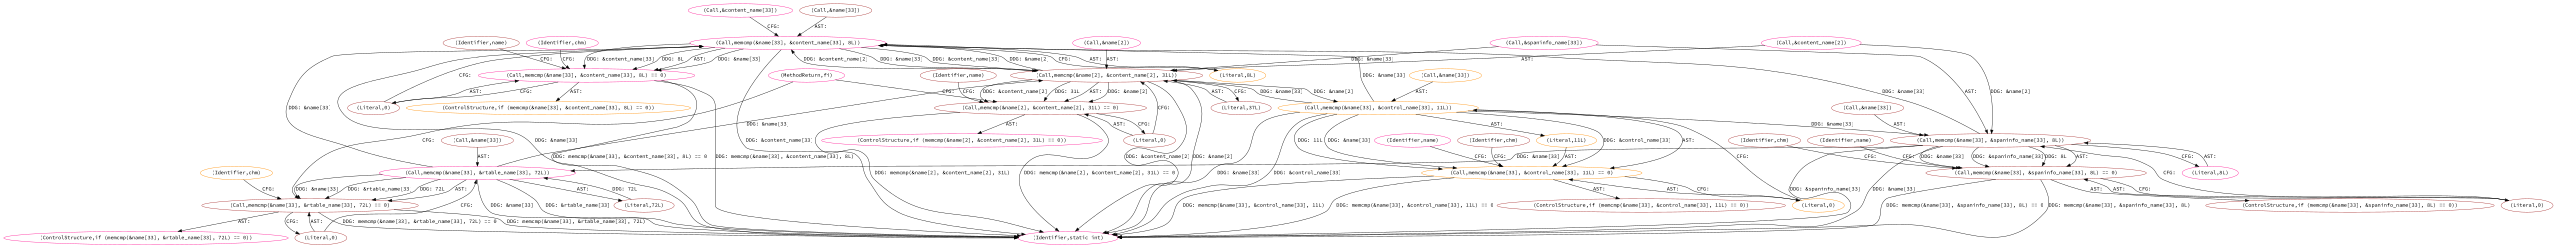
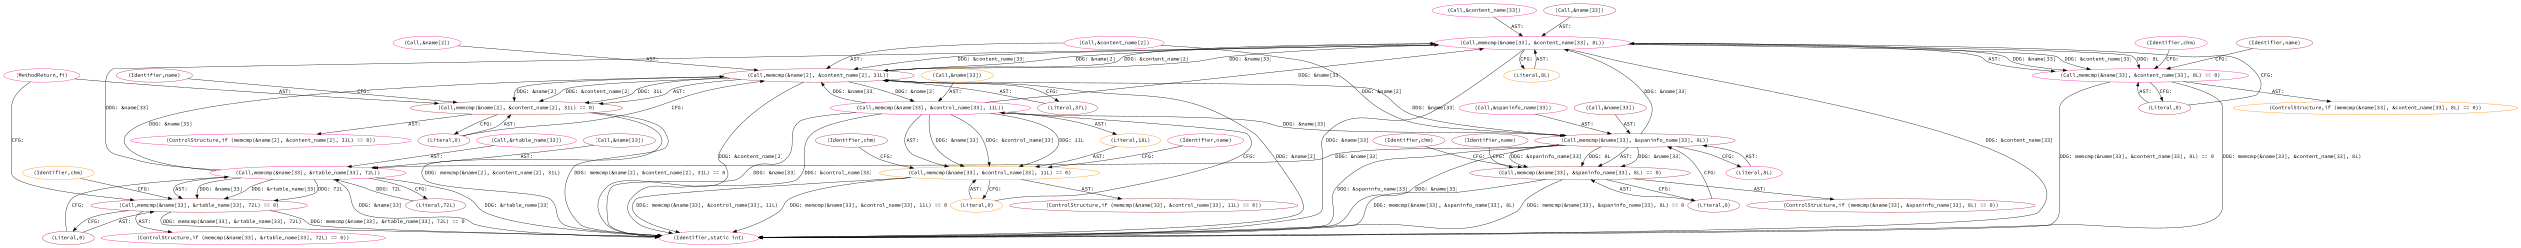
edge "(Call,&content_name[33])" -> "(Call,memcmp(&name[33], &content_name[33], 8L))": label "CFG: " -> "AST: "
edge "(Call,&spaninfo_name[33])" -> "(Call,memcmp(&name[2], &content_name[2], 31L))": now "(Call,memcmp(&name[33], &spaninfo_name[33], 8L))" -> "(Call,memcmp(&name[2], &content_name[2], 31L))"
edge "(MethodReturn,fi)" -> "(Call,memcmp(&name[2], &content_name[2], 31L) == 0)": label "CFG: " -> "AST: "
node "(Call,memcmp(&name[33], &control_name[33], 11L))": color darkorange -> deeppink
node "(Call,&rtable_name[33])": added
node "(Literal,11L)": label "(Literal,11L)" -> "(Literal,18L)"
edge "(Call,memcmp(&name[33], &rtable_name[33], 72L))" -> "(Literal,72L)": label "AST: " -> "CFG: "
